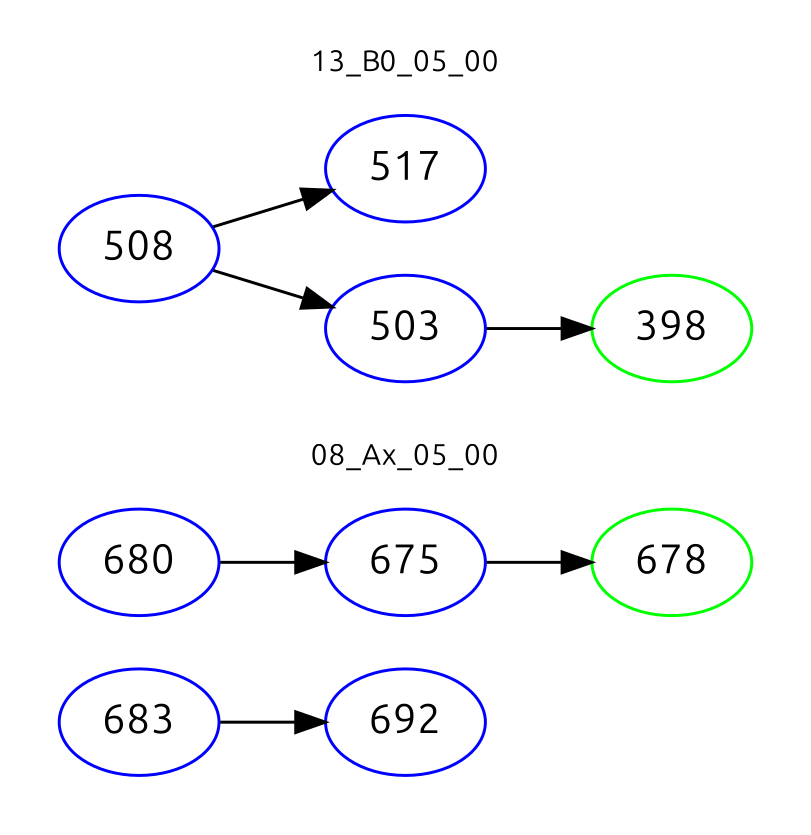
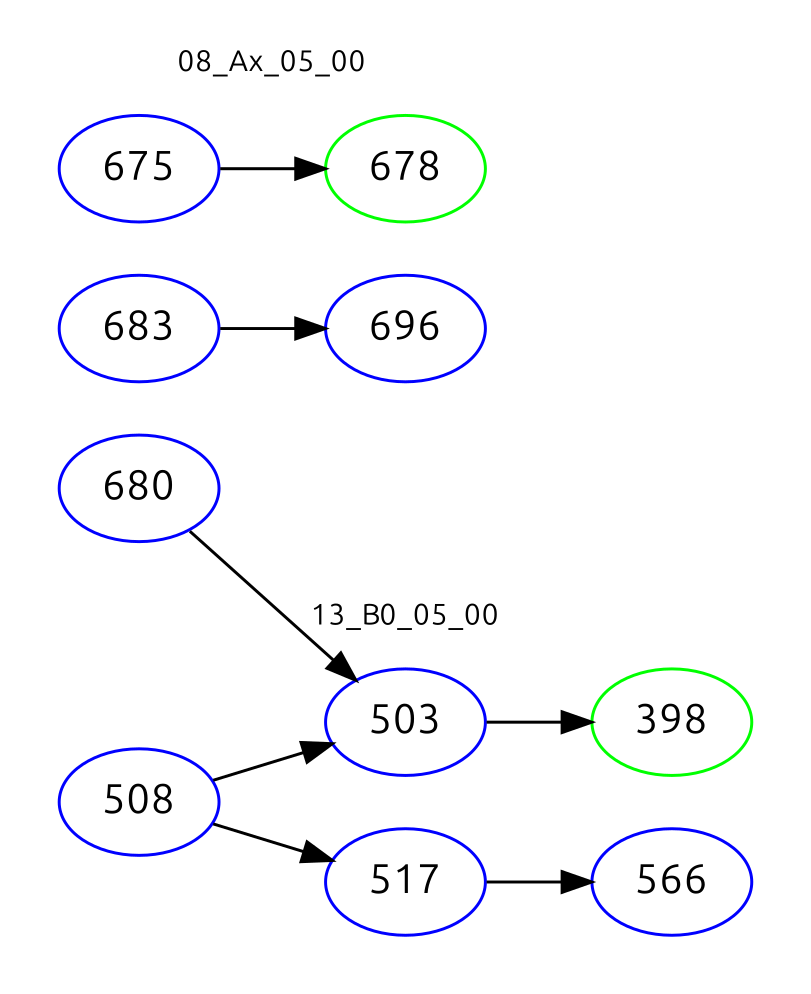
edge "680" -> "675": now "680" -> "503"
node "692": label "692" -> "696"
node "566": added
